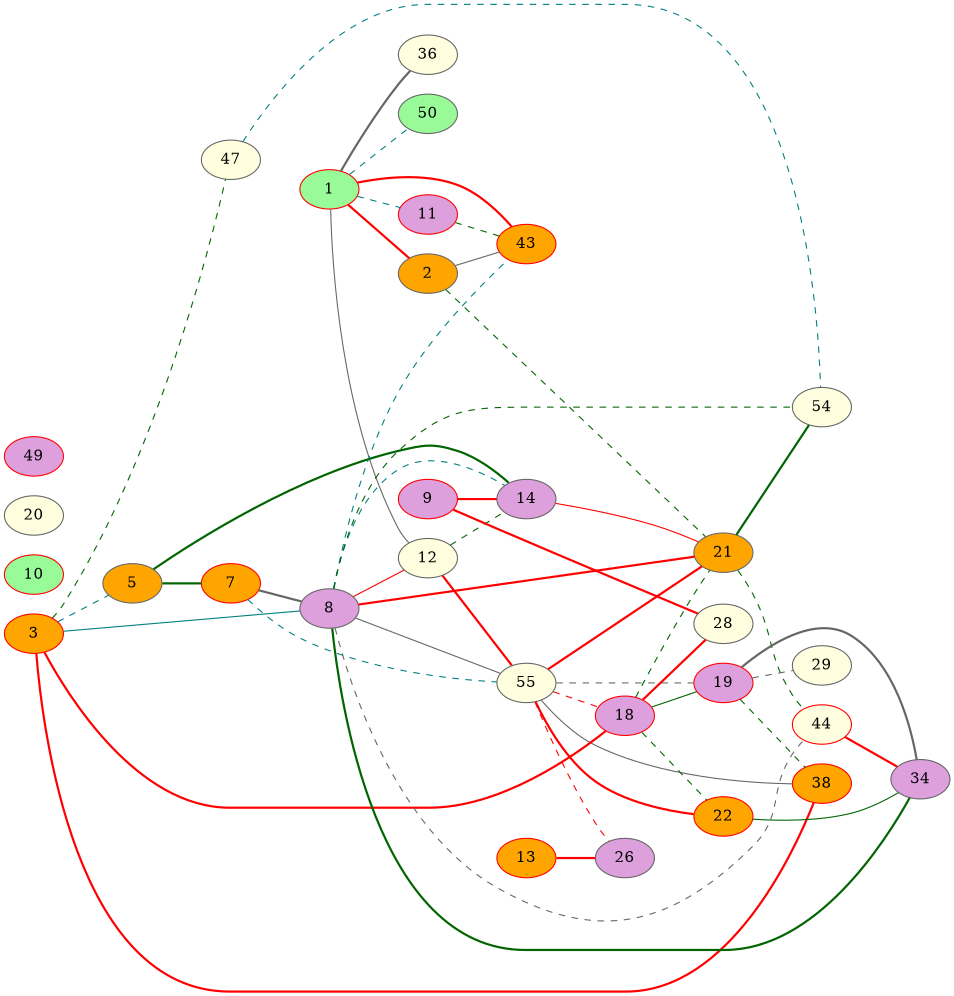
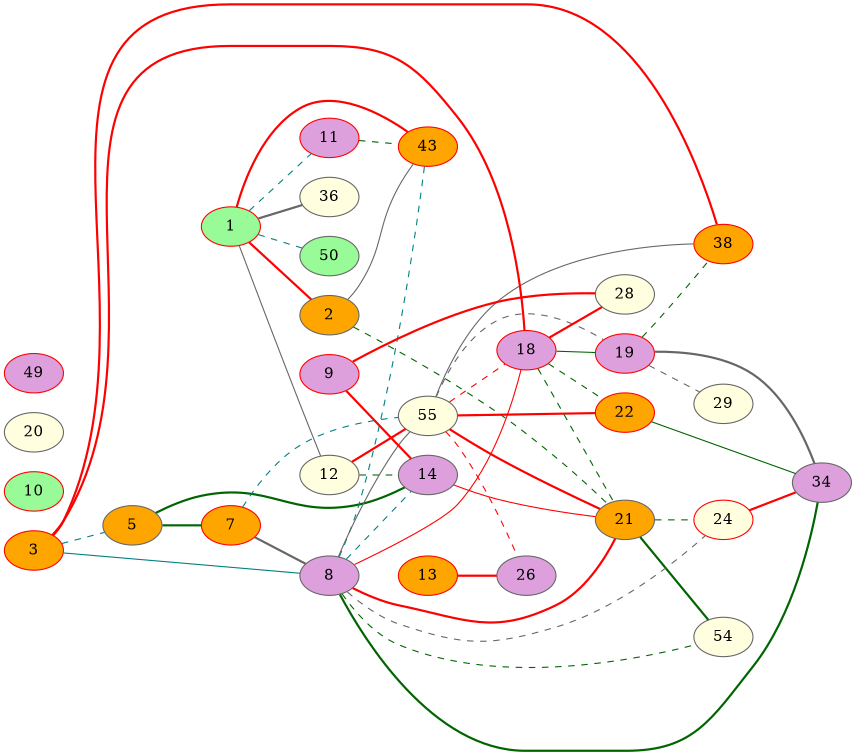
node "47": removed
edge "12" -- "8": now "18" -- "8"
node "44": label "44" -> "24"
